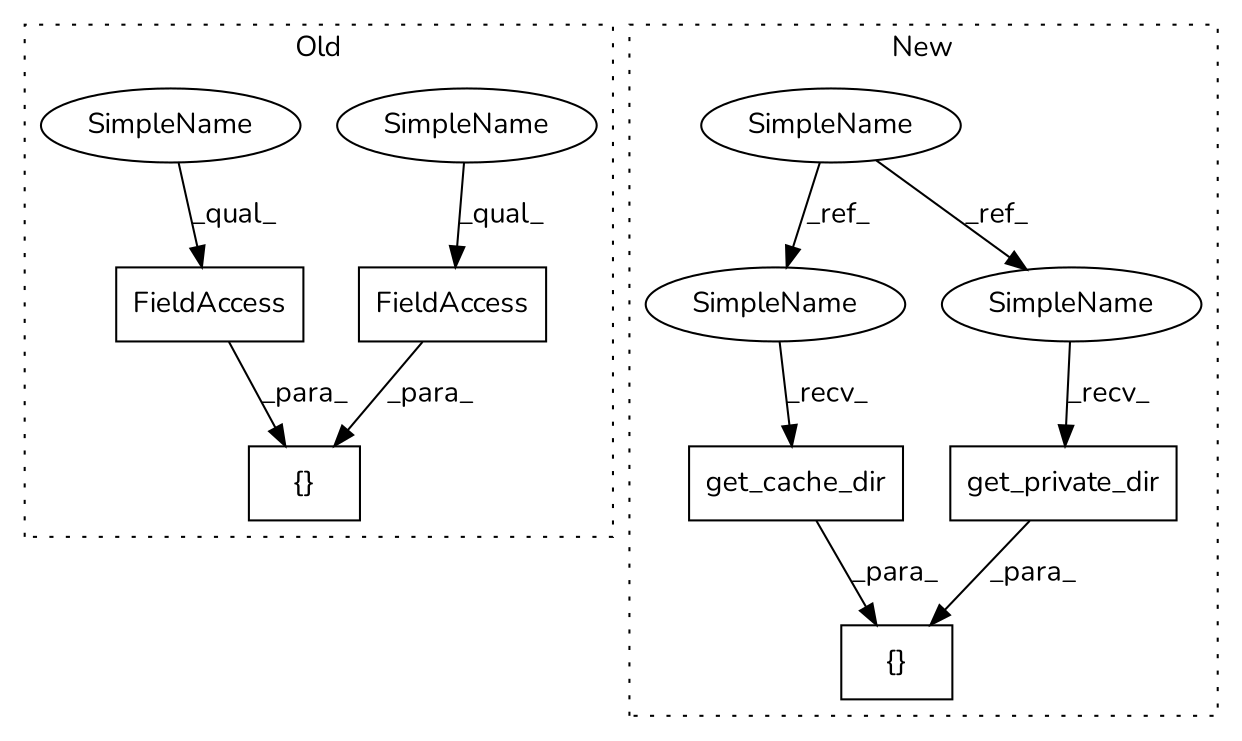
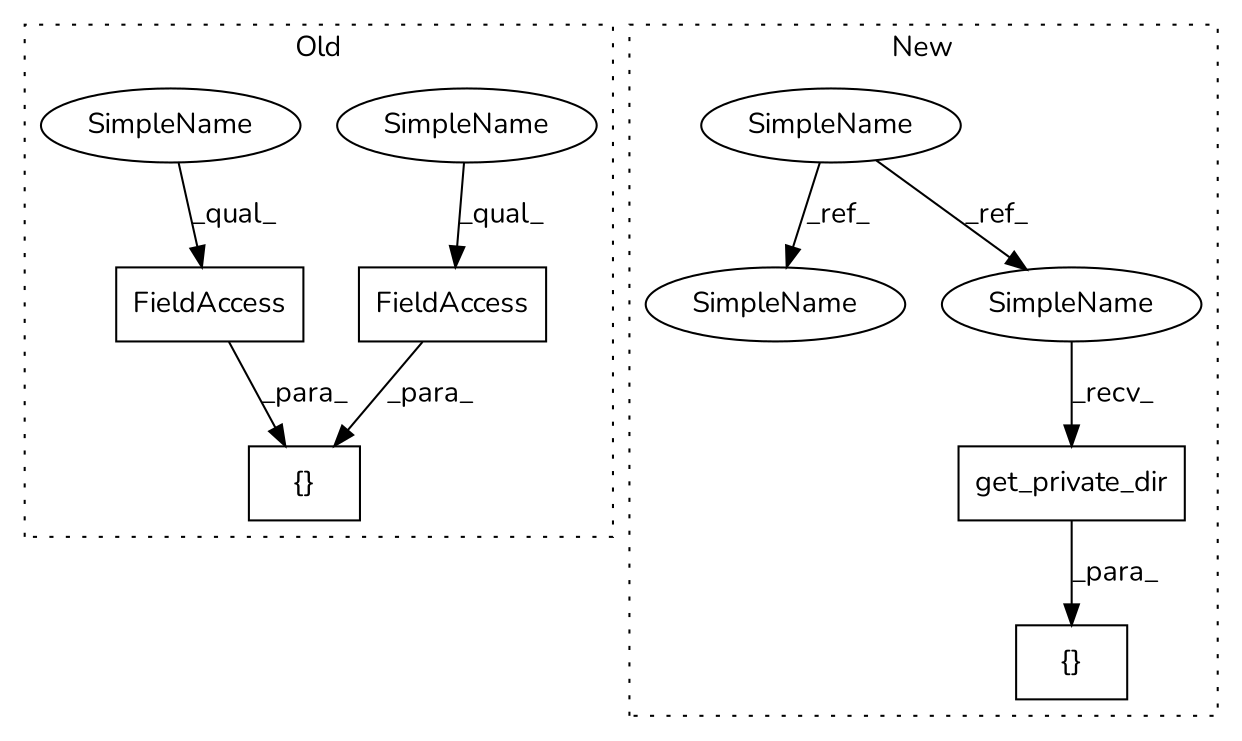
node "get_cache_dir": removed
